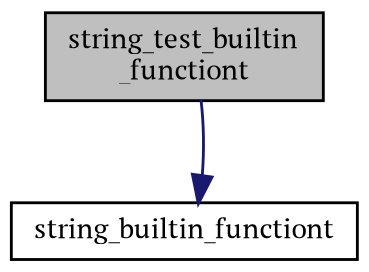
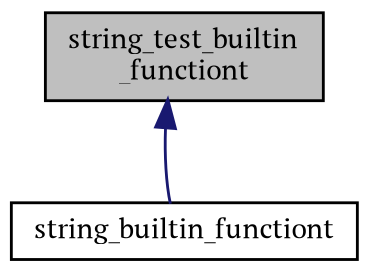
edge "string_test_builtin _functiont" -> "string_builtin_functiont": reversed
